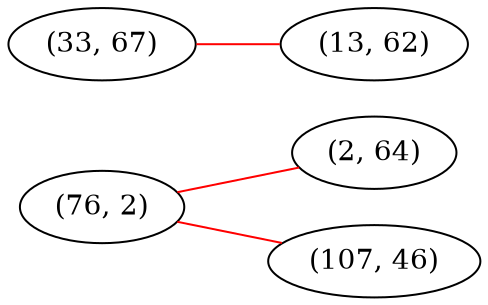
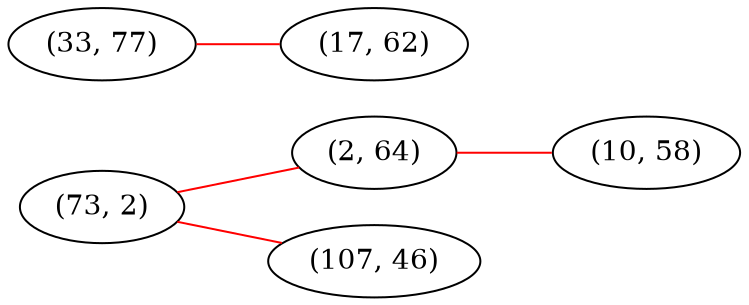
node "(33, 67)": label "(33, 67)" -> "(33, 77)"
node "(13, 62)": label "(13, 62)" -> "(17, 62)"
node "(10, 58)": added
node "(76, 2)": label "(76, 2)" -> "(73, 2)"
